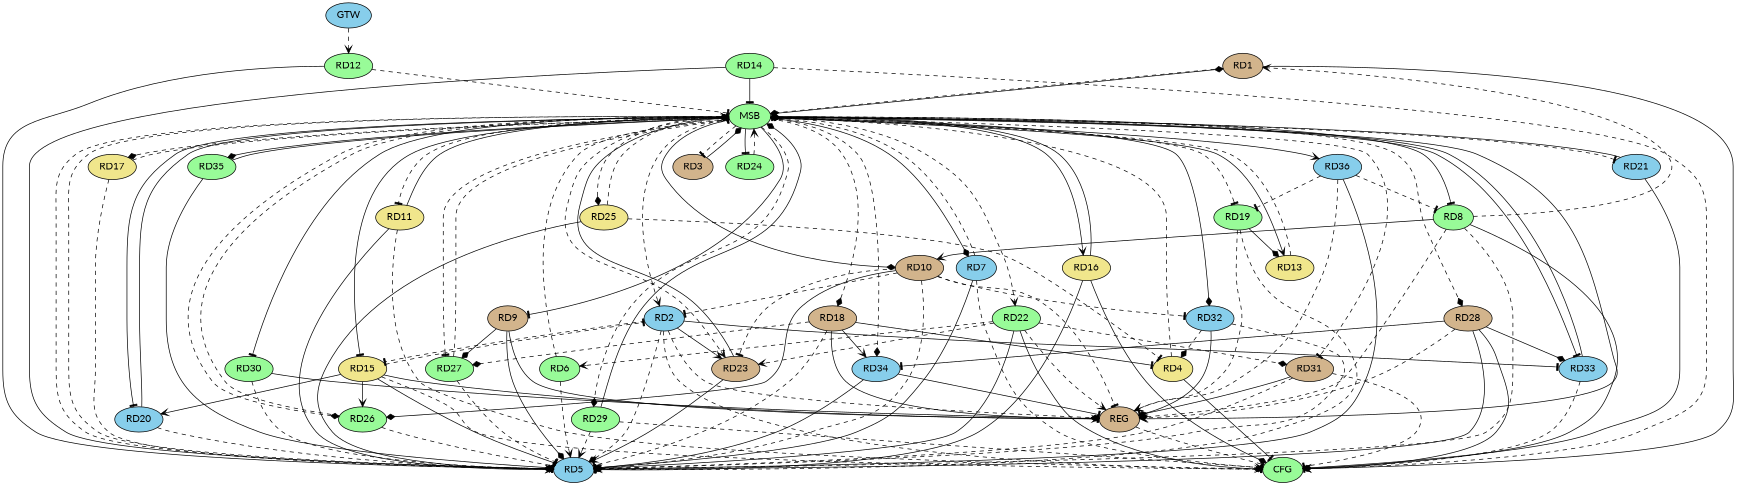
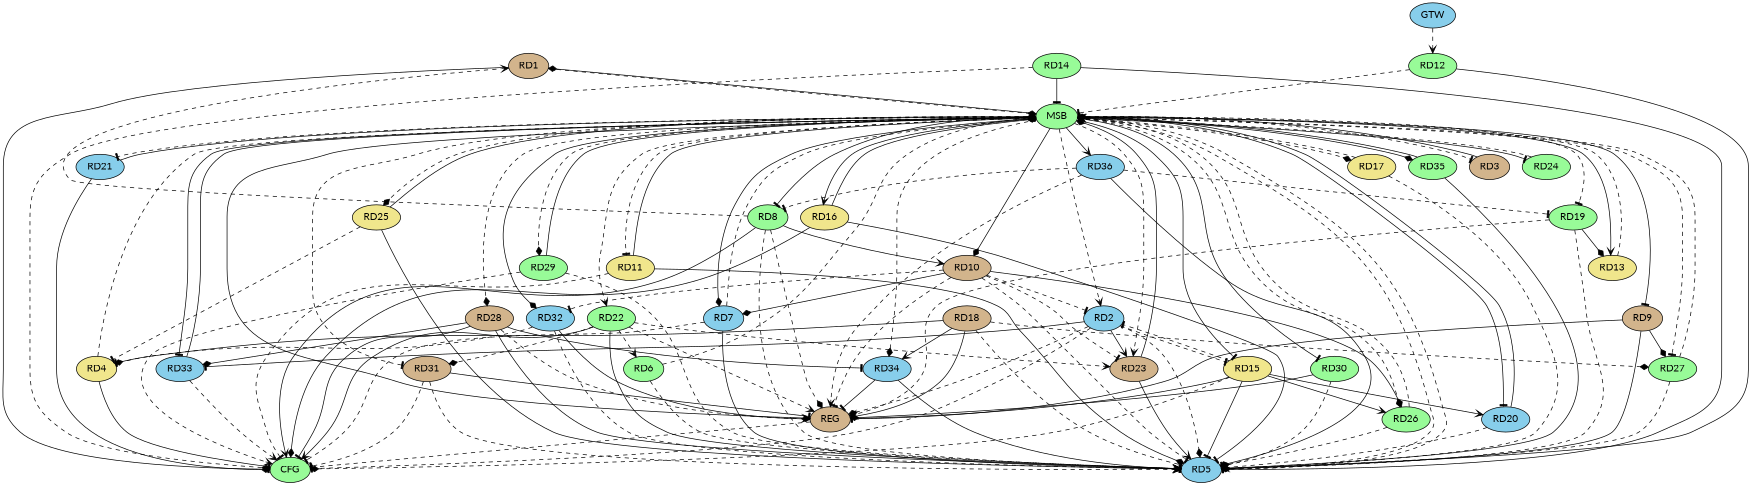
edge "RD25" -> "MSB": style dashed -> solid
edge "MSB" -> "RD18": removed
edge "RD10" -> "RD7": added
edge "RD28" -> "CFG": arrowhead vee -> tee
